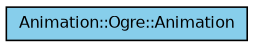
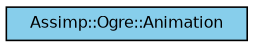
node "Animation::Ogre::Animation": label "Animation::Ogre::Animation" -> "Assimp::Ogre::Animation"
